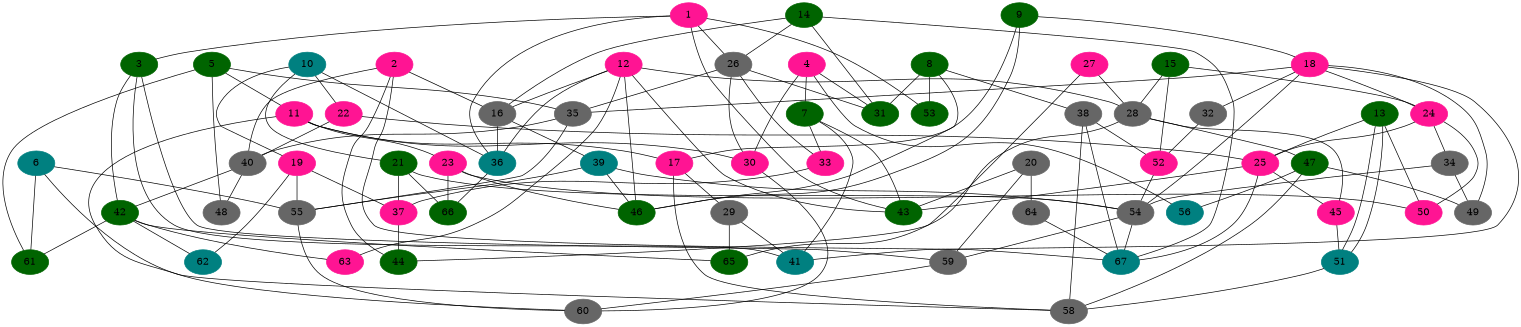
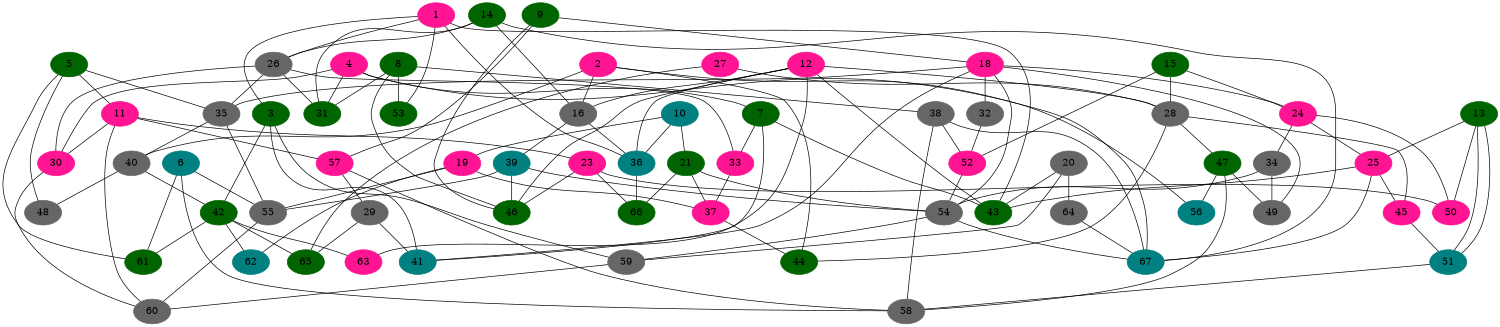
node "22": removed
node "17": label "17" -> "57"
